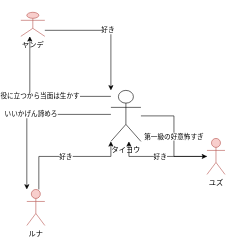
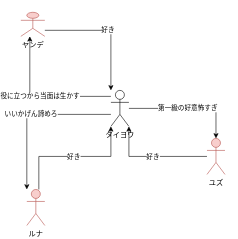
node "タイヨウ": size 30x51 -> 18x36
